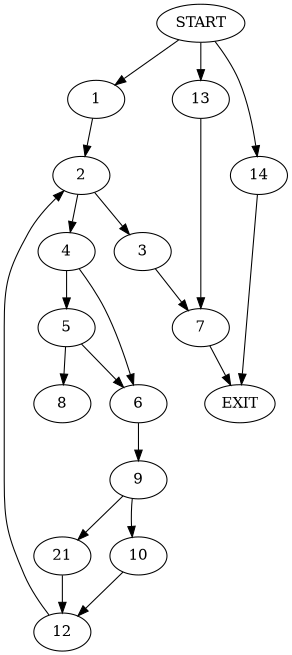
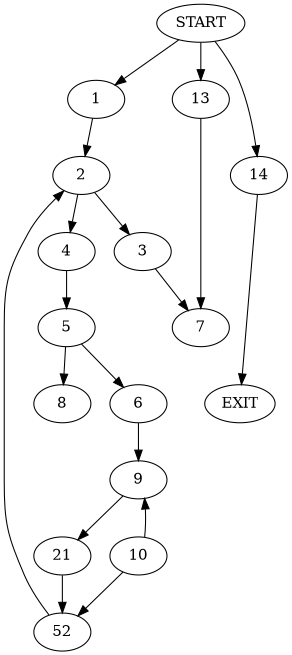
edge "4" -> "6": removed
edge "7" -> "EXIT": removed
edge "9" -> "10": reversed
node "12": label "12" -> "52"
